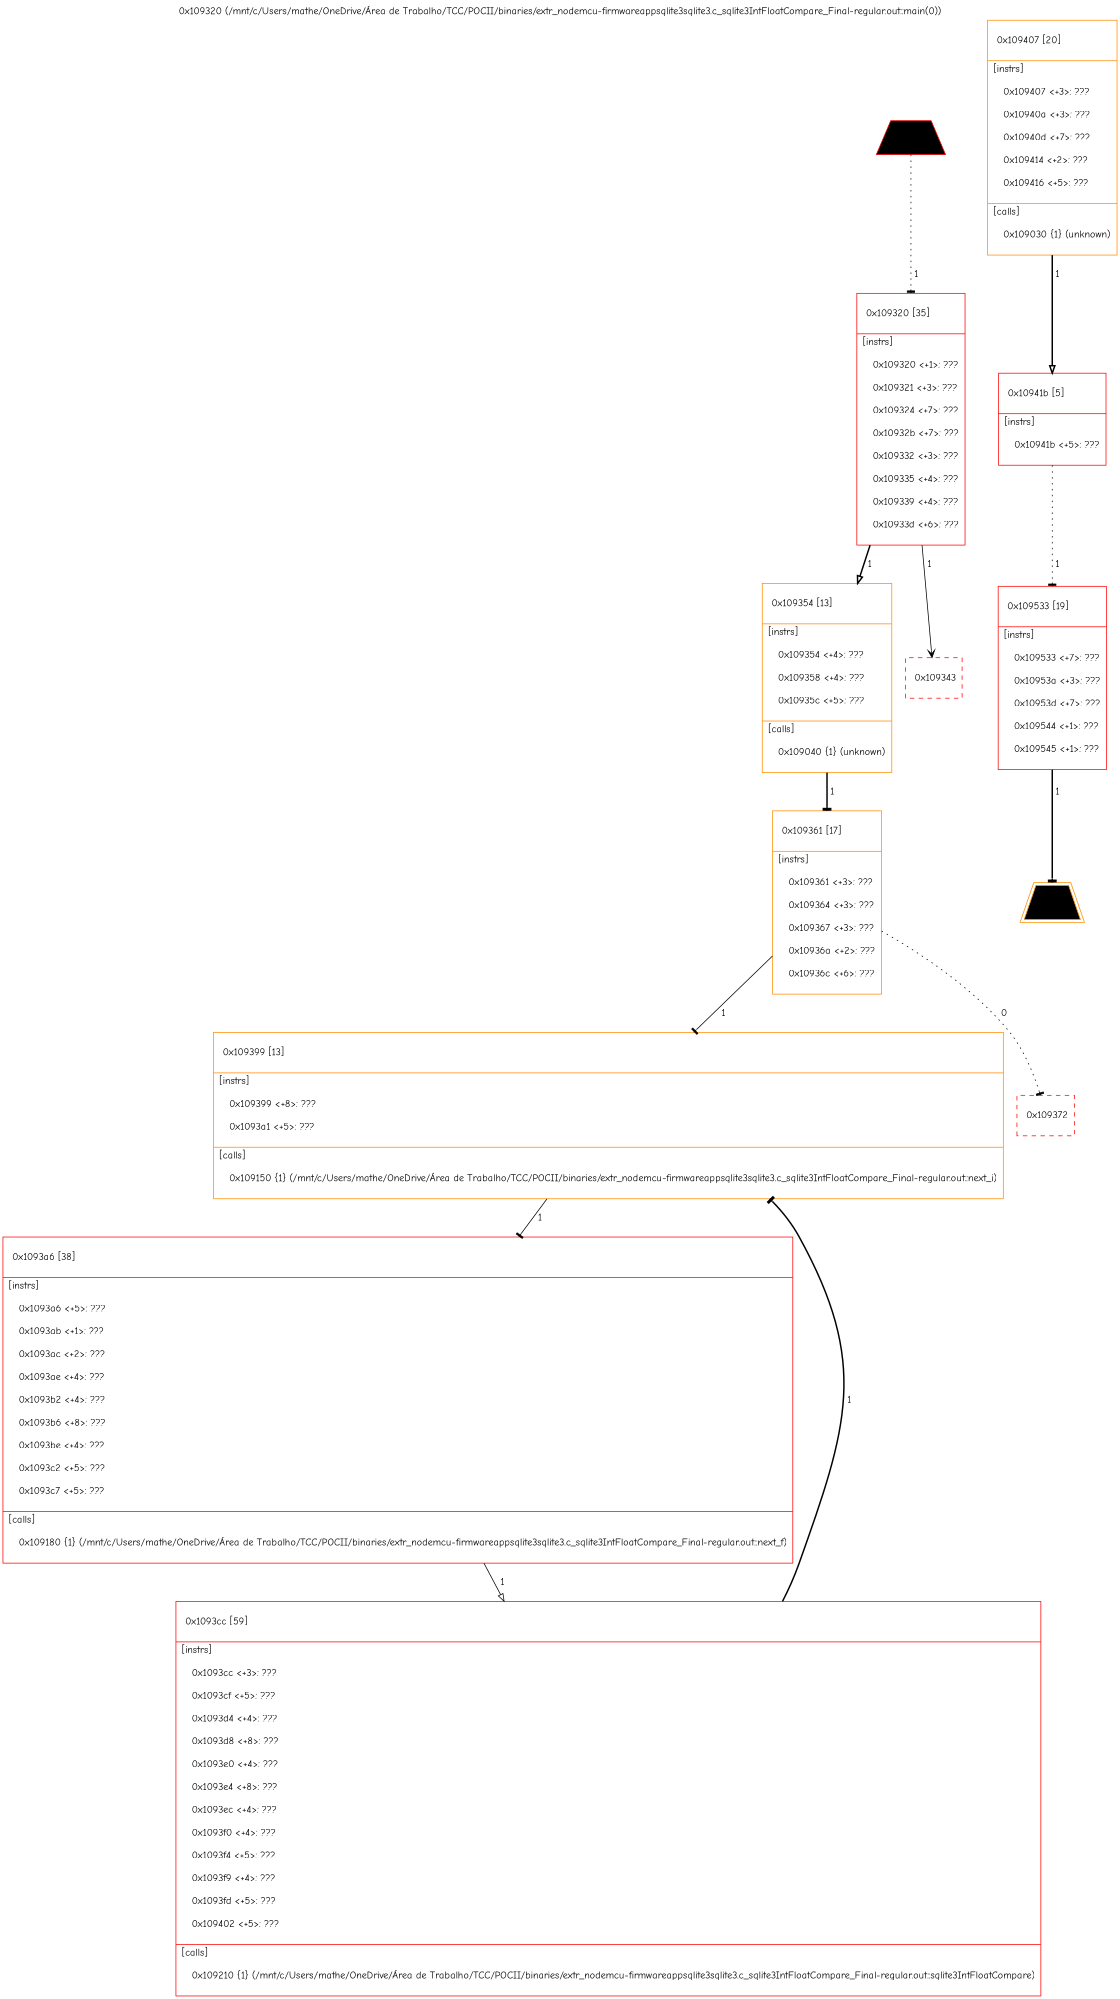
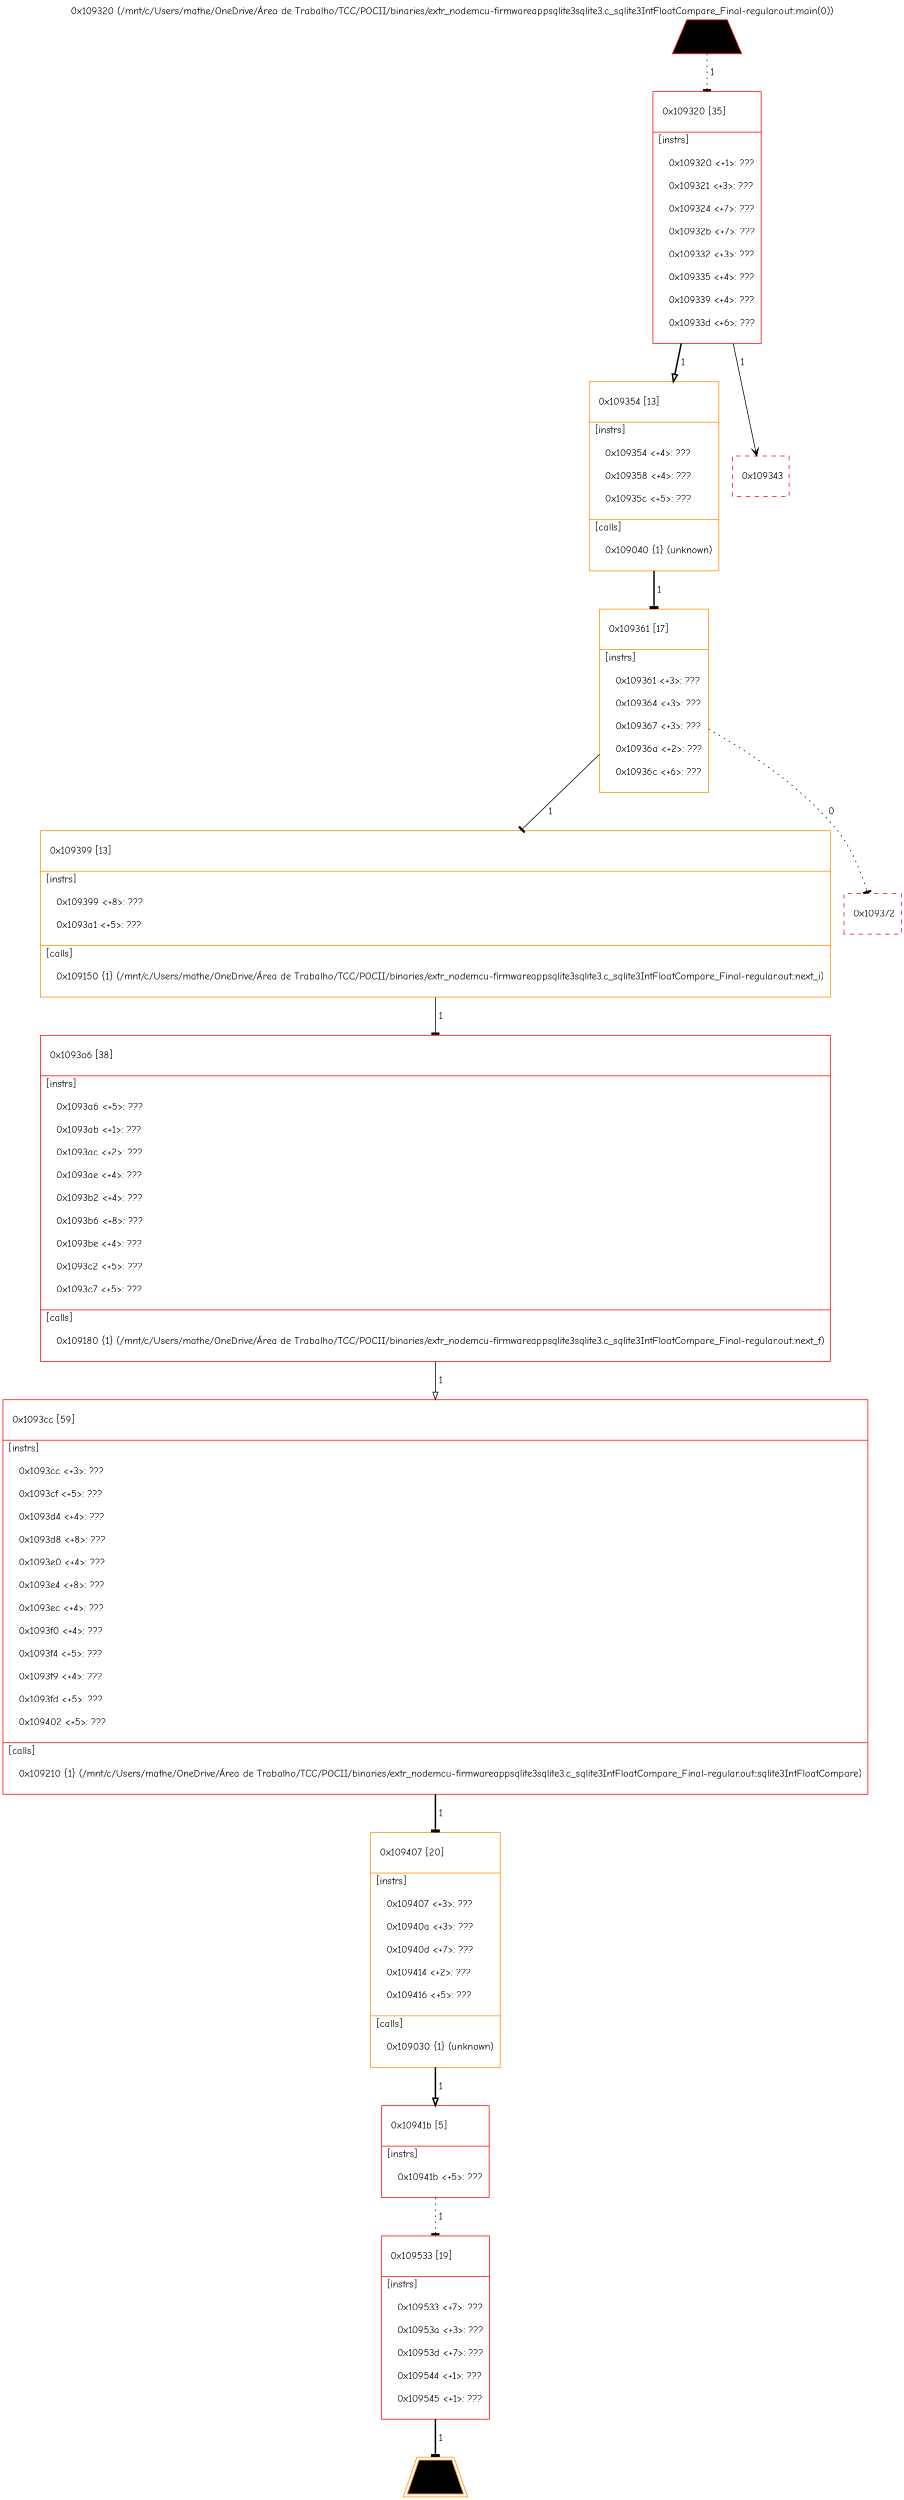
edge "0x1093cc [59]" -> "0x109399 [13]": now "0x1093cc [59]" -> "0x109407 [20]"
